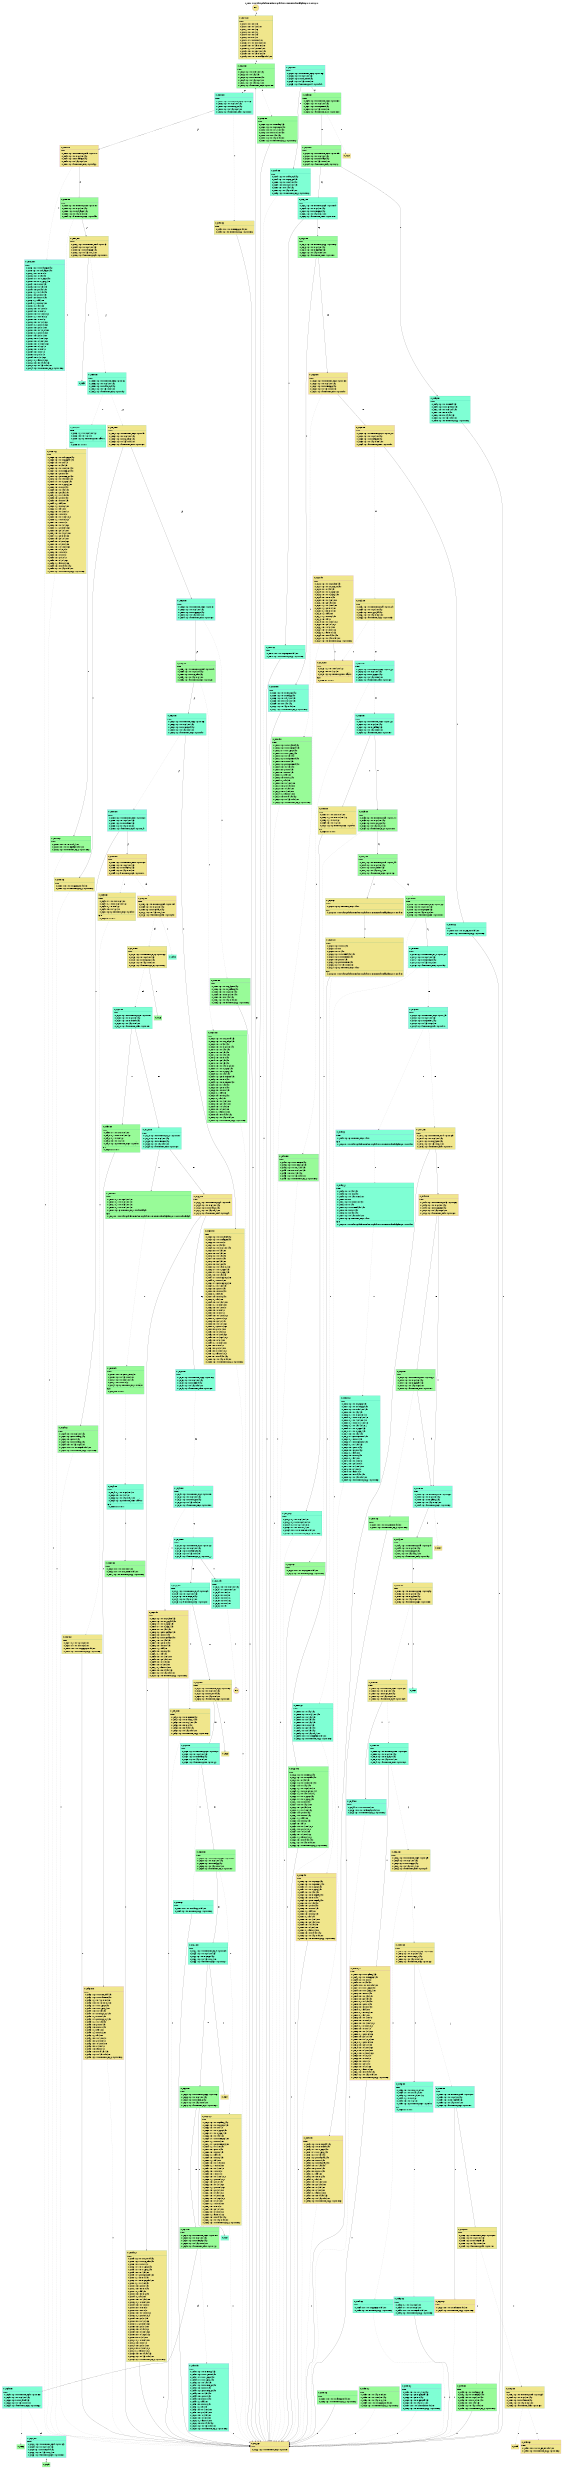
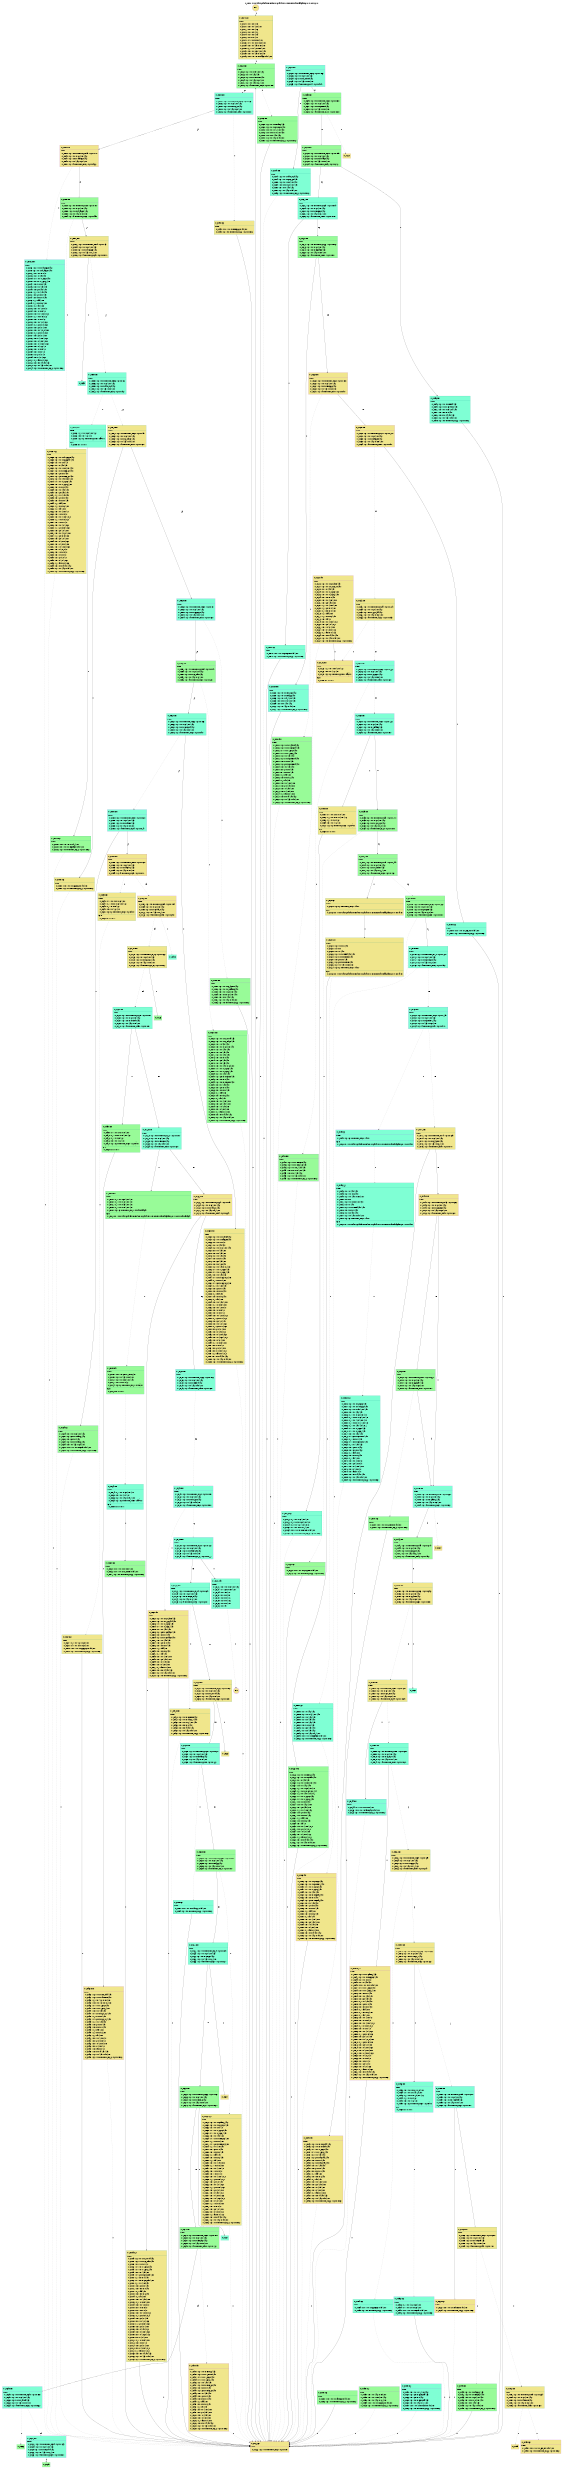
node "0x4019bd [91]": fillcolor aquamarine -> khaki
